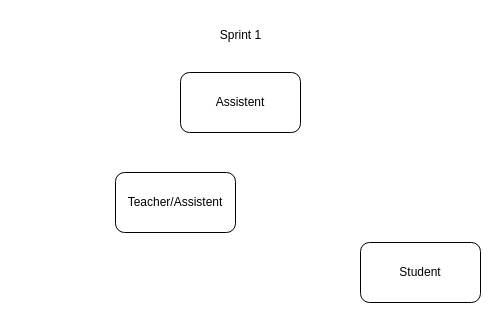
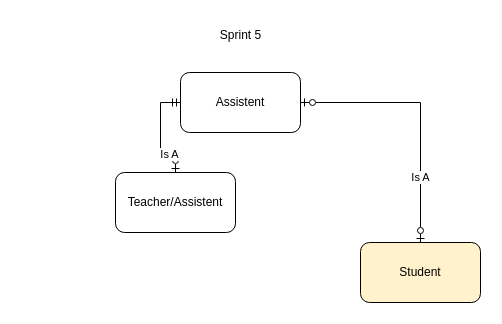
node "Sprint 1": label "Sprint 1" -> "Sprint 5"
edge "Assistent" -- "Student": added, label "Is A"
edge "Assistent" -- "Teacher/Assistent": added, label "Is A"
node "Student": fillcolor #ffffff -> #fff2cc
